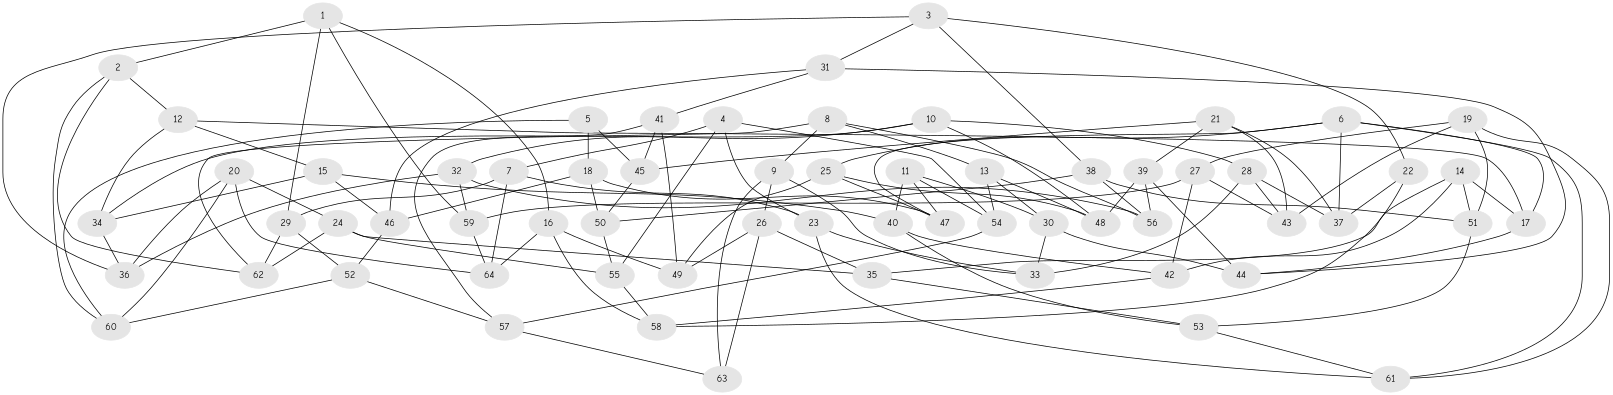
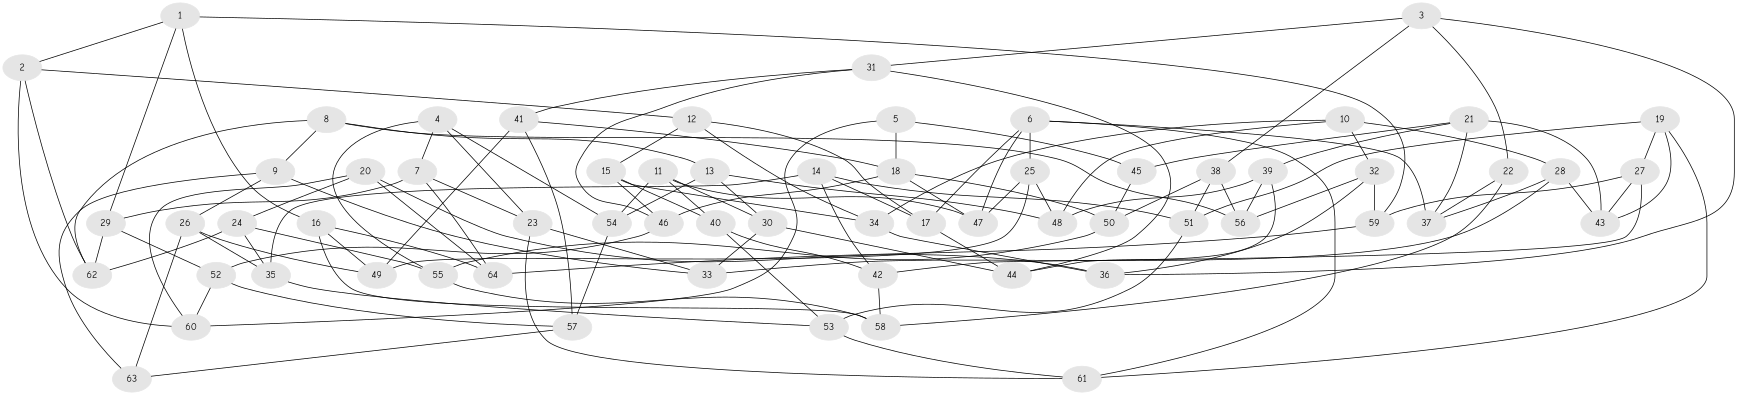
edge "41" -- "45": now "41" -- "18"
